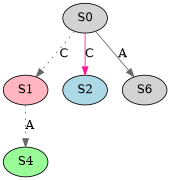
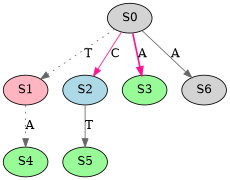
edge "S0" -> "S1": label "C" -> "T"
node "S3": added
node "S5": added
